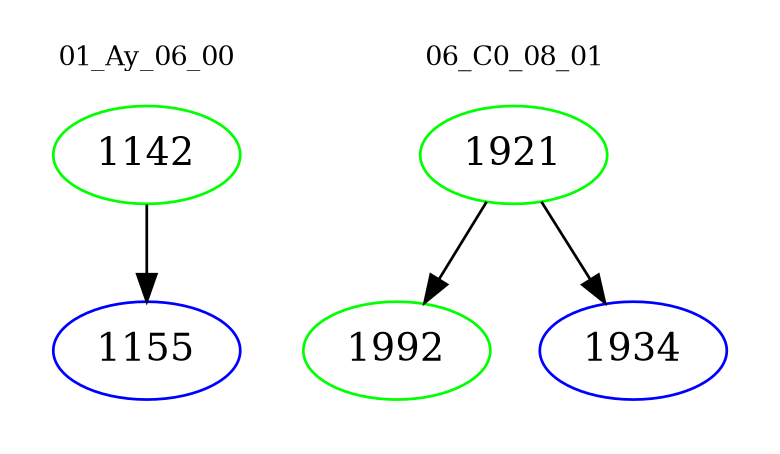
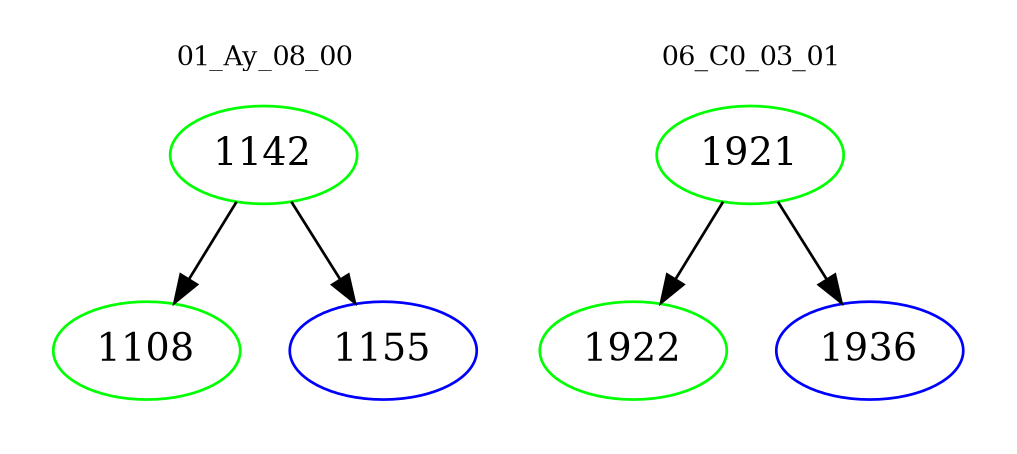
cluster "01_Ay_06_00": label "01_Ay_06_00" -> "01_Ay_08_00"
cluster "06_C0_08_01": label "06_C0_08_01" -> "06_C0_03_01"
node "1108": added
node "1992": label "1992" -> "1922"
node "1934": label "1934" -> "1936"
